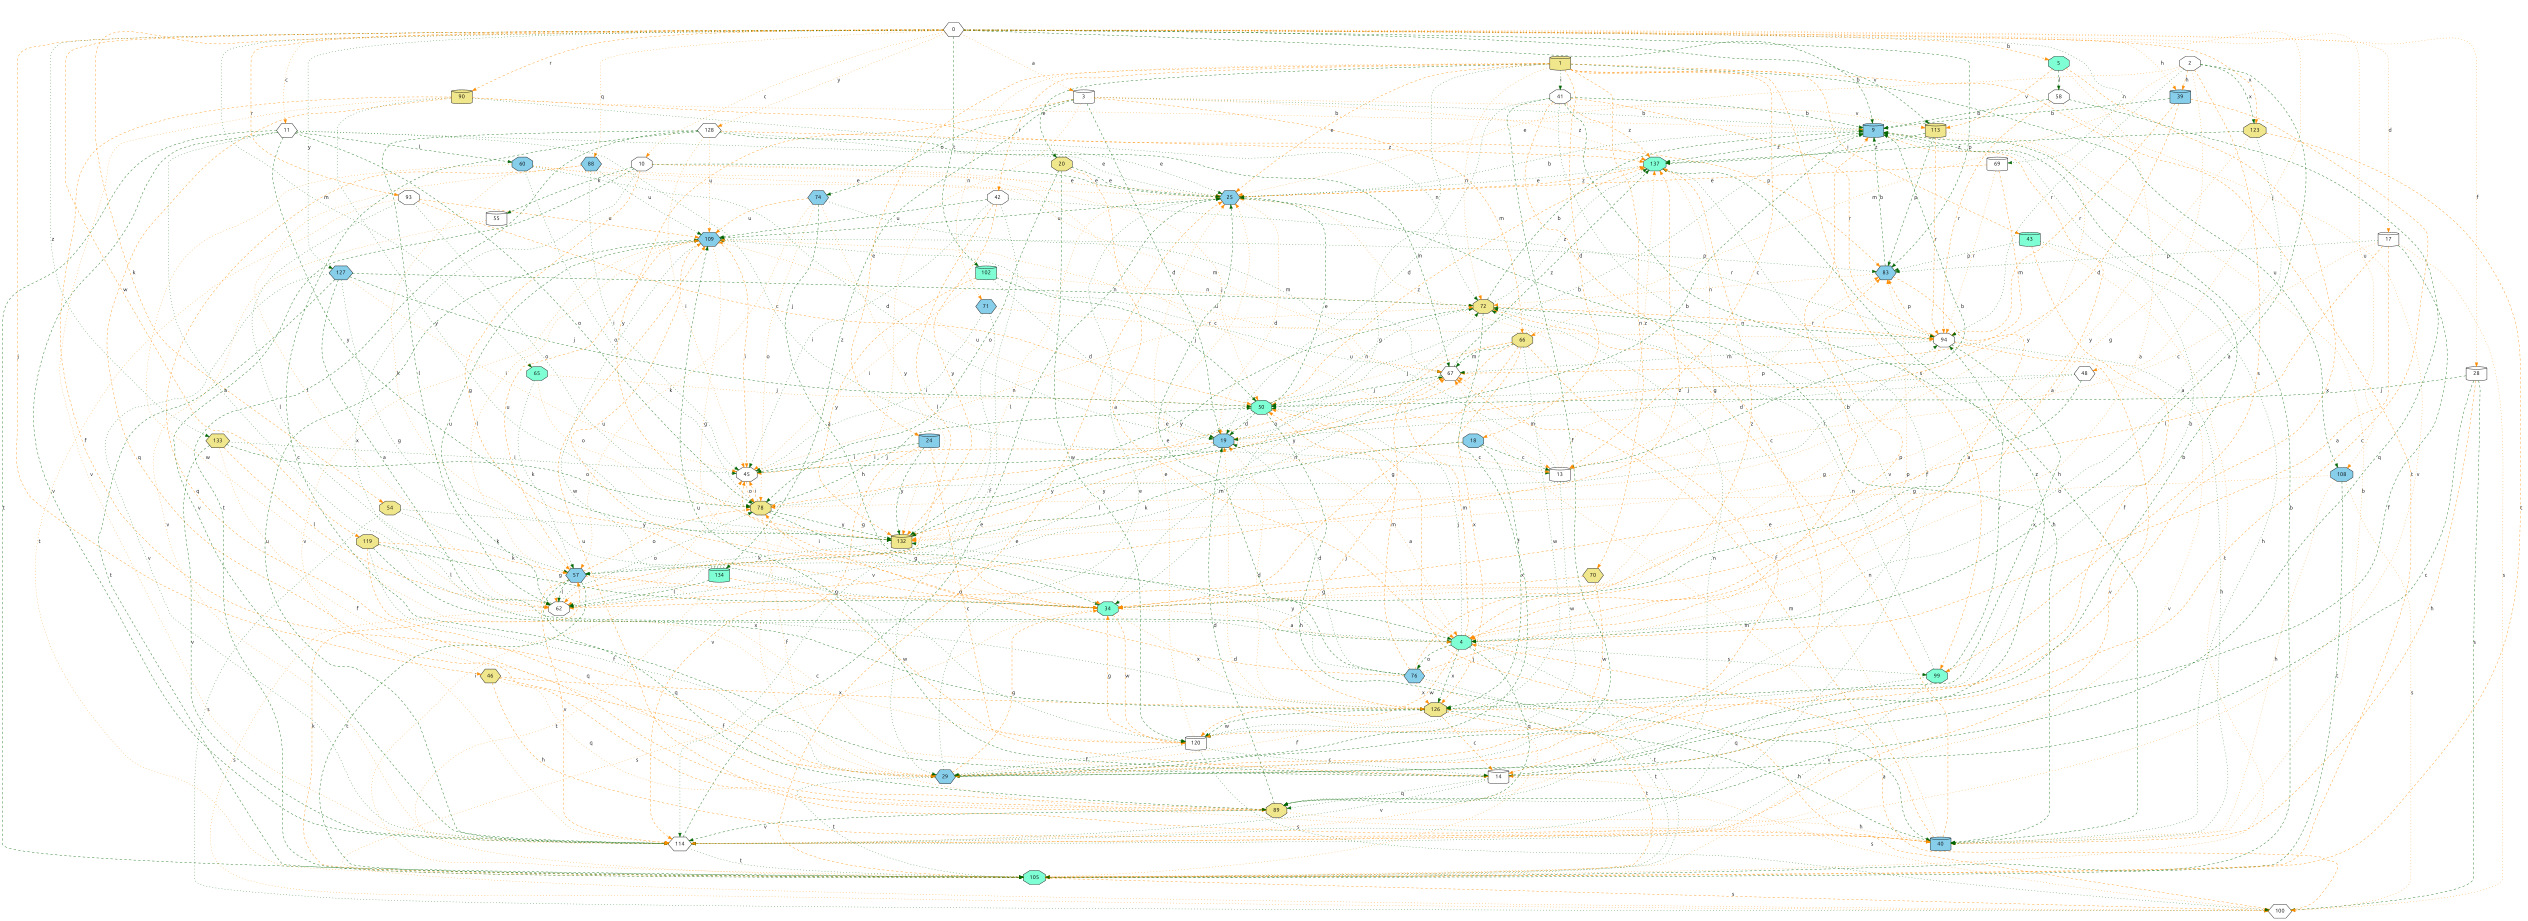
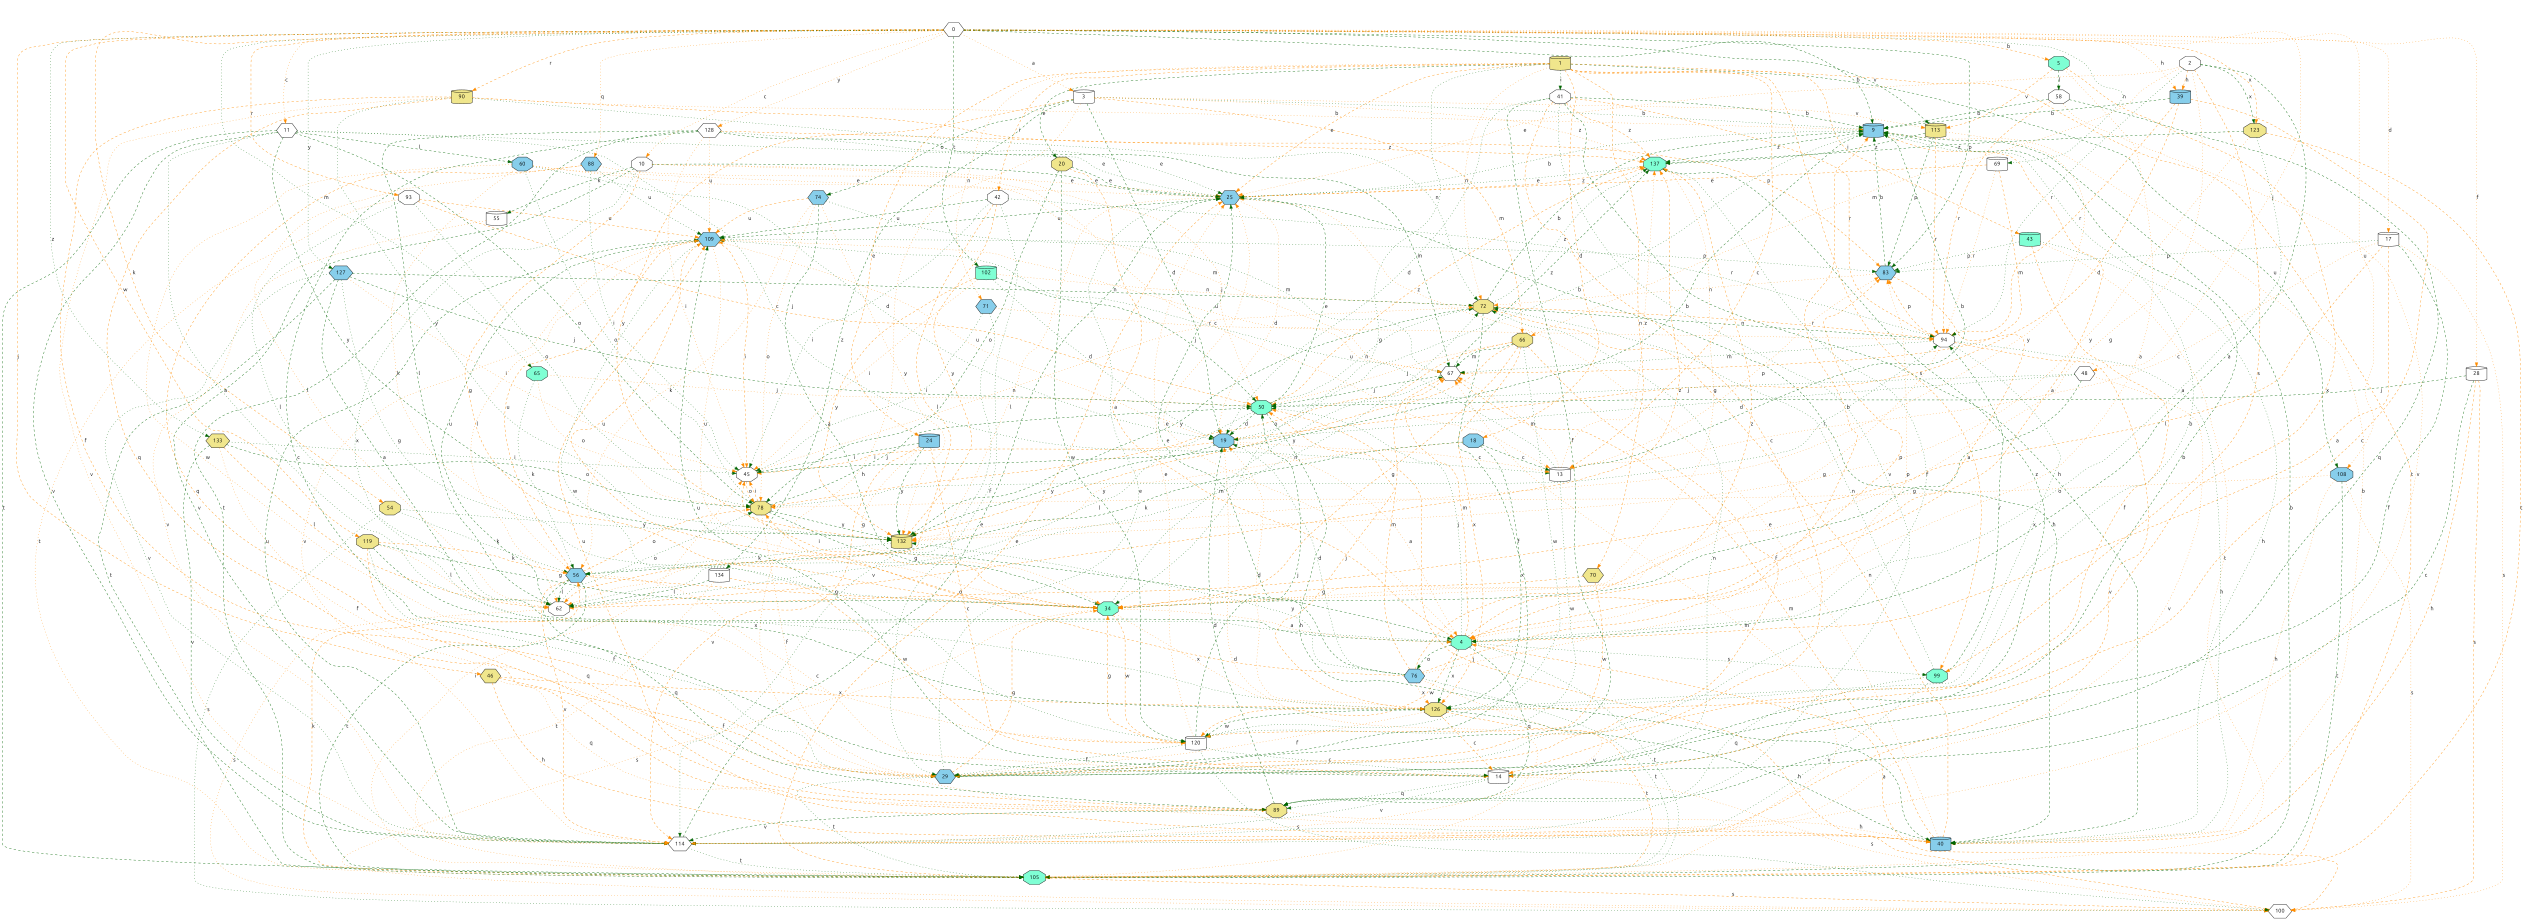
edge "109" -> "34": label "g" -> "u"
node "57": label "57" -> "56"
node "134": fillcolor aquamarine -> white
edge "120" -> "50": added, label "j"
edge "94" -> "126": style dashed -> dotted
edge "28" -> "100": color darkgreen -> darkorange
